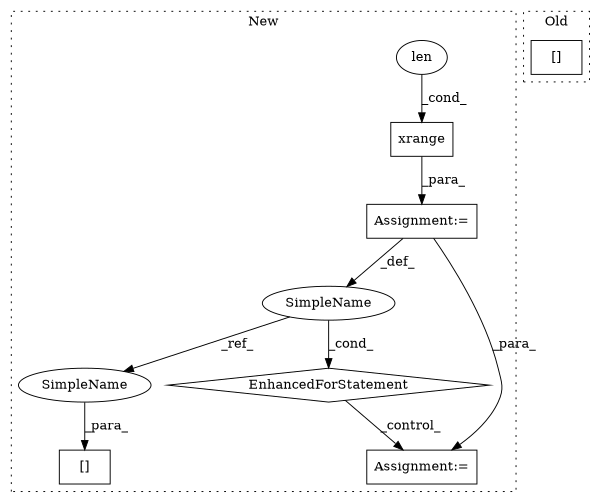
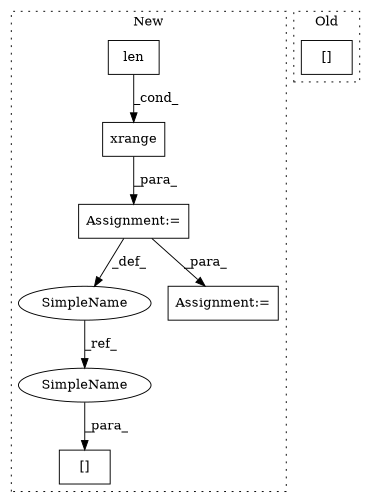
node "len": shape ellipse -> box
node "EnhancedForStatement": removed
